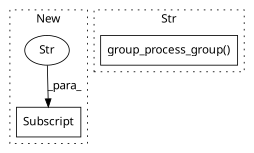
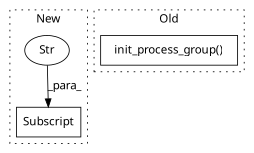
cluster "Str": label "Str" -> "Old"
node "group_process_group()": label "group_process_group()" -> "init_process_group()"
